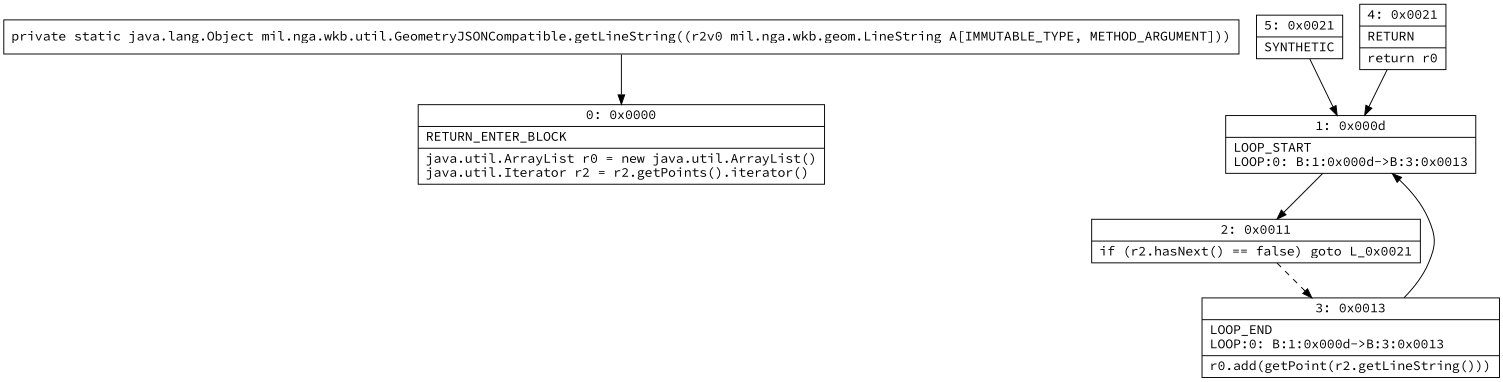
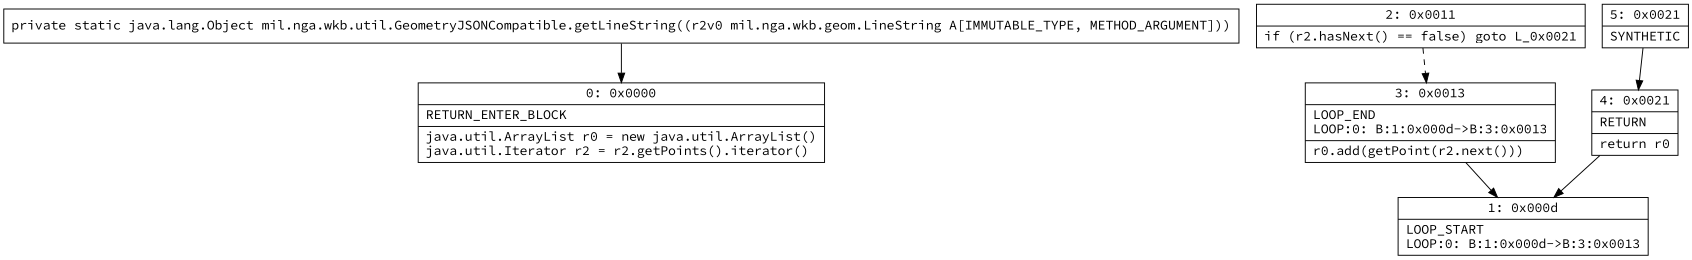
edge "5: 0x0021" -> "1: 0x000d": now "5: 0x0021" -> "4: 0x0021"
edge "1: 0x000d" -> "2: 0x0011": removed
node "3: 0x0013": text "r0.add(getPoint(r2.getLineString()))" -> "r0.add(getPoint(r2.next()))"
